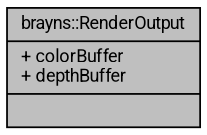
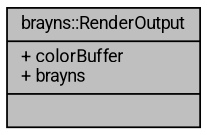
node "brayns::RenderOutput": text "+ depthBuffer" -> "+ brayns"
